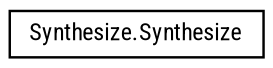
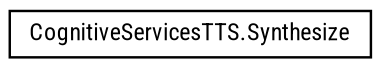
node "Synthesize.Synthesize": label "Synthesize.Synthesize" -> "CognitiveServicesTTS.Synthesize"
